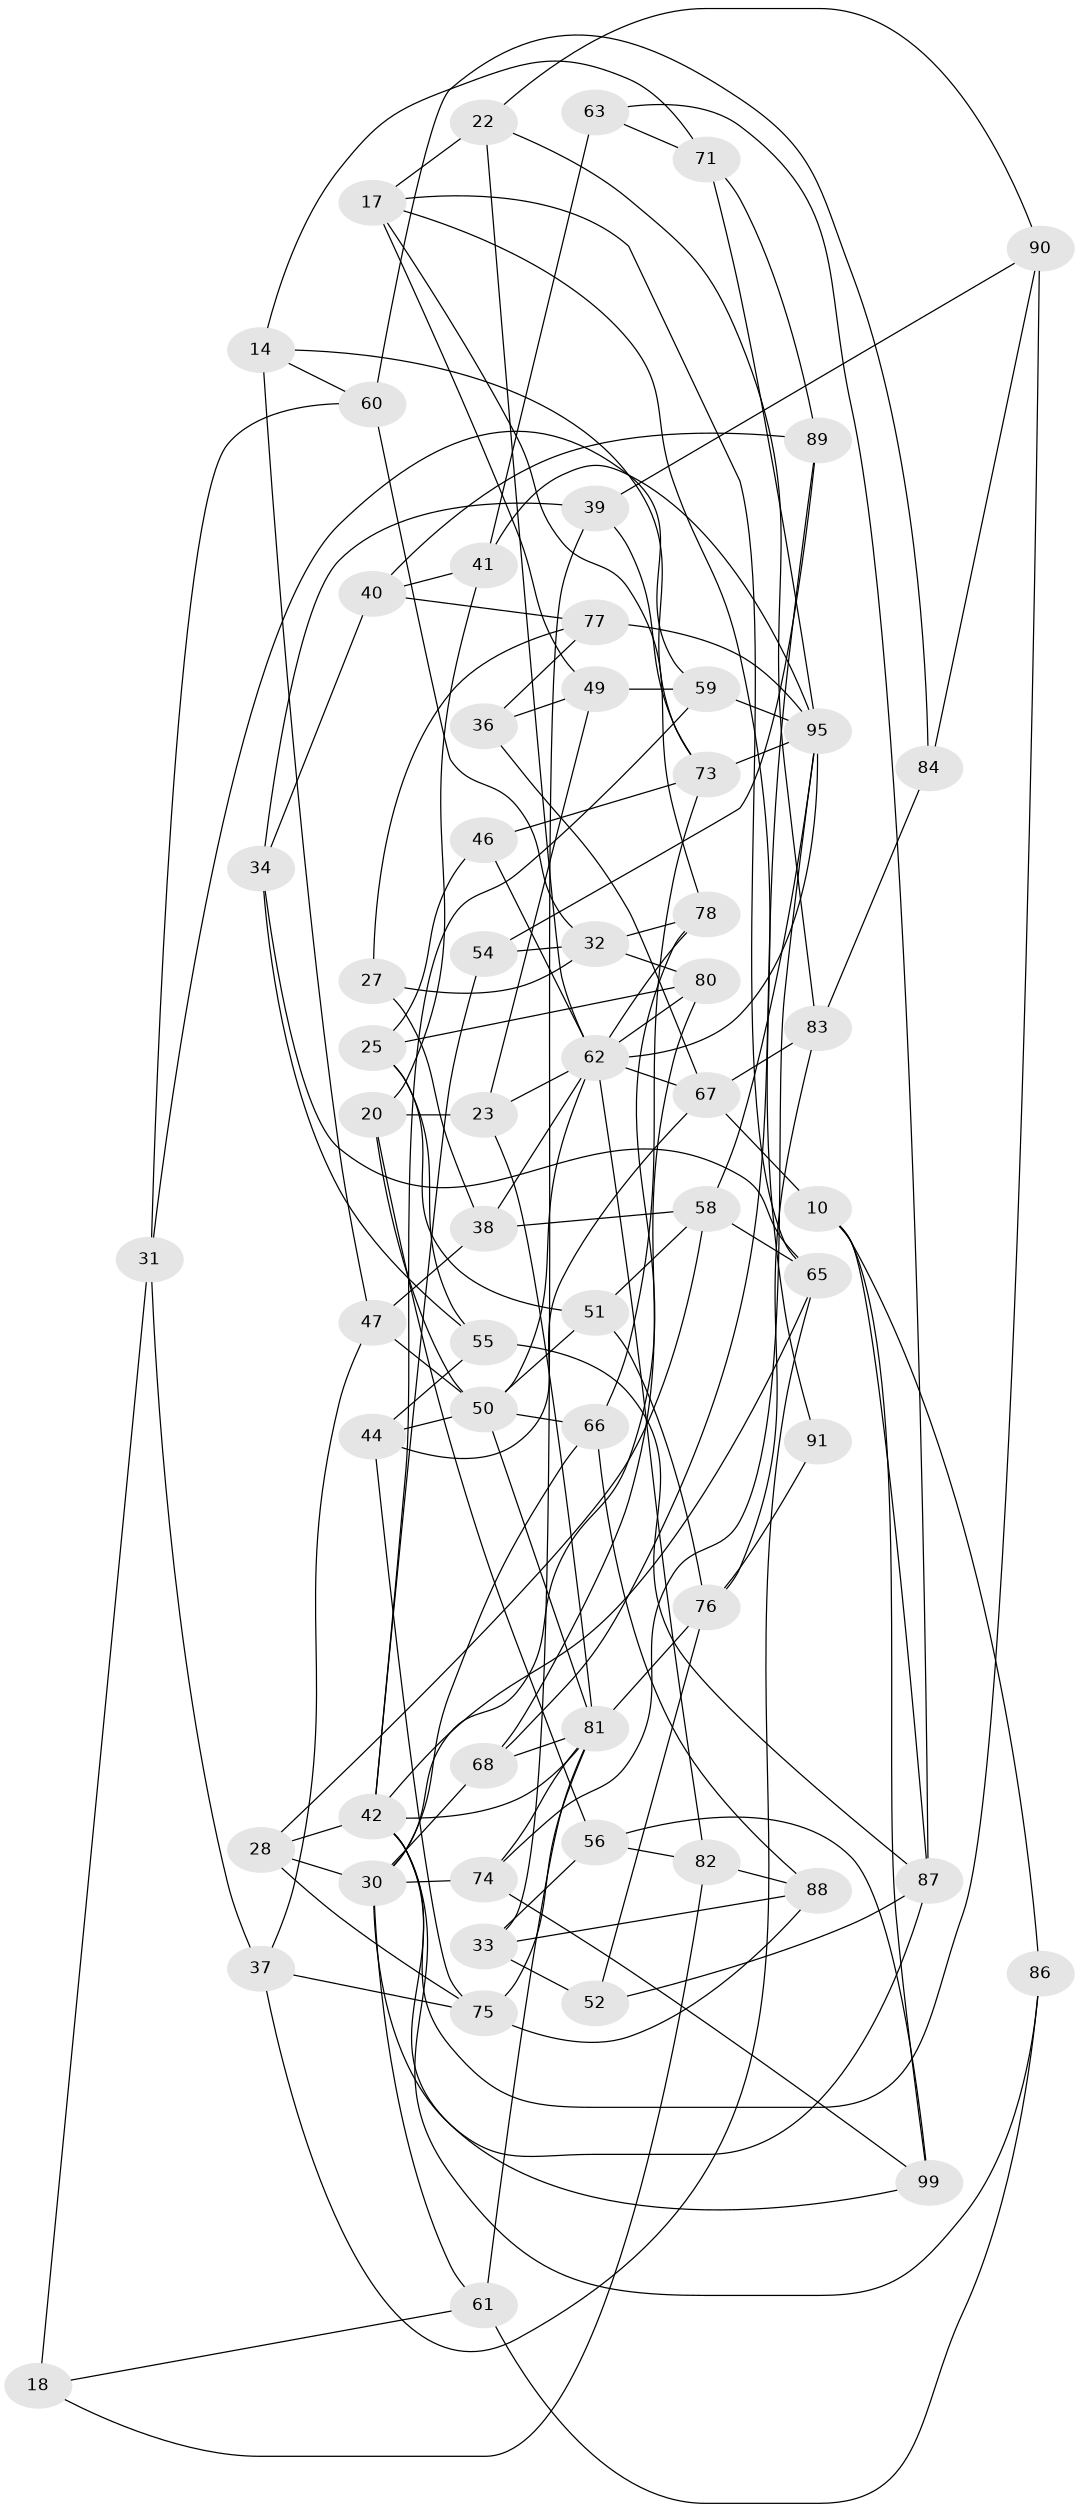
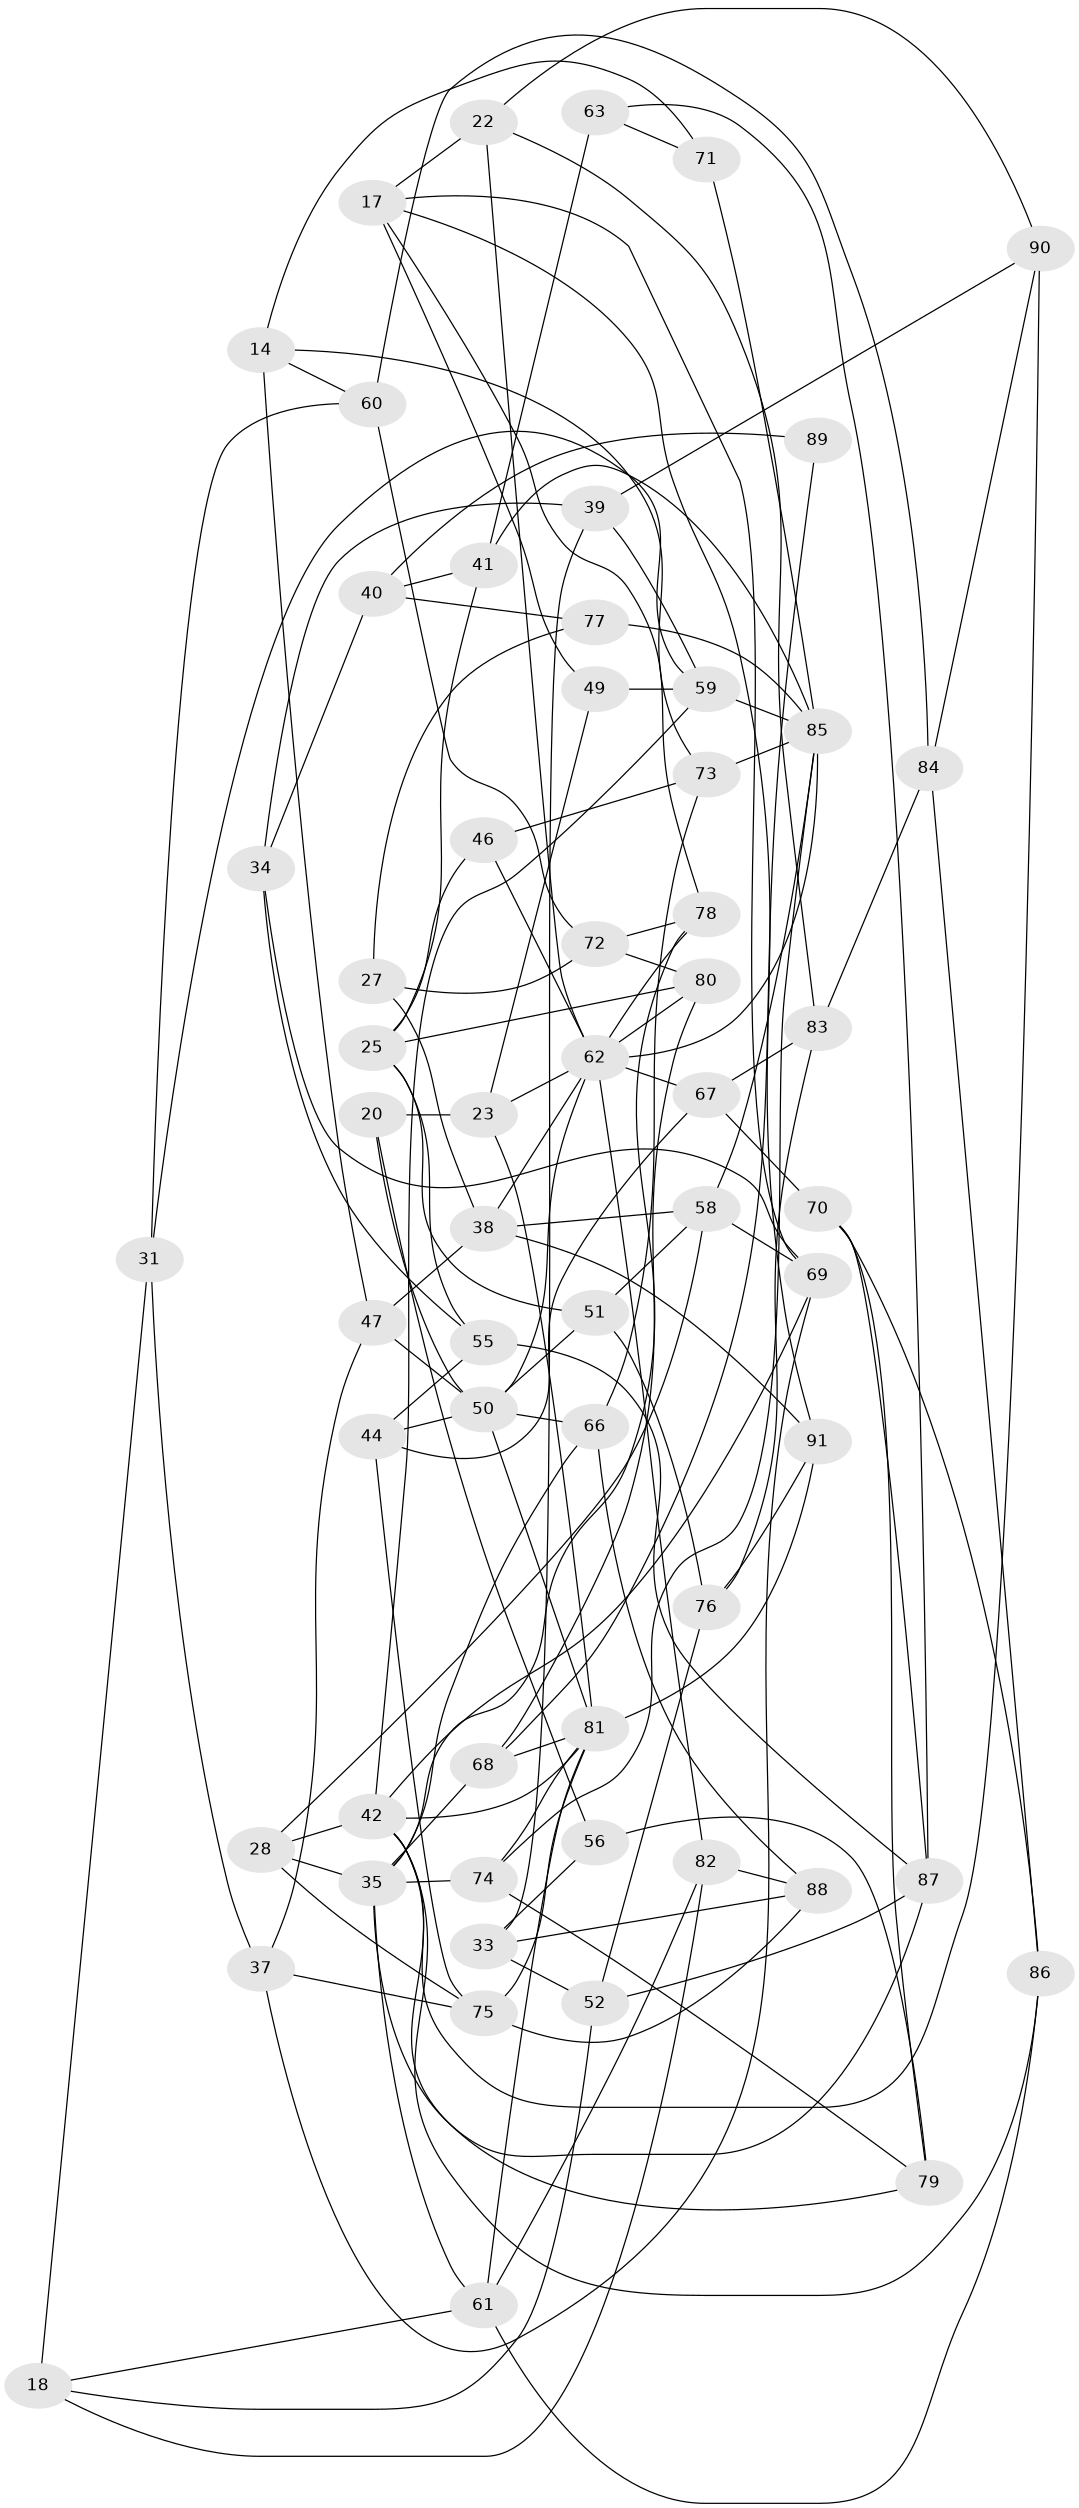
edge "71" -- "89": removed
edge "39" -- "73": now "39" -- "59"
node "36": removed
node "95": label "95" -> "85"
edge "41" -- "20": now "41" -- "25"
node "32": label "32" -> "72"
node "54": removed
node "10": label "10" -> "70"
node "65": label "65" -> "69"
edge "38" -- "91": added
edge "84" -- "86": added
edge "76" -- "81": now "91" -- "81"
edge "56" -- "82": now "61" -- "82"
node "30": label "30" -> "35"
node "99": label "99" -> "79"
edge "52" -- "18": added
